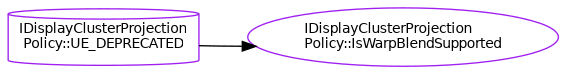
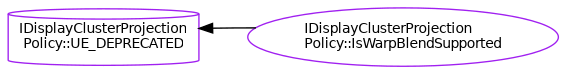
edge "IDisplayClusterProjection Policy::UE_DEPRECATED" -> "IDisplayClusterProjection Policy::IsWarpBlendSupported": reversed
